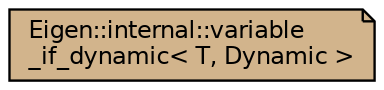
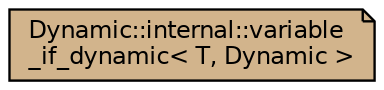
node "Eigen::internal::variable _if_dynamic< T, Dynamic >": label "Eigen::internal::variable _if_dynamic< T, Dynamic >" -> "Dynamic::internal::variable _if_dynamic< T, Dynamic >"
